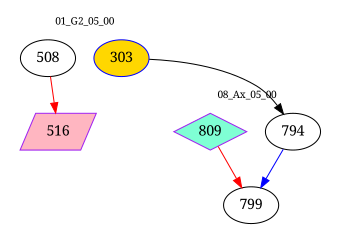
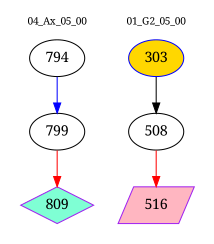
edge "303" -> "794": now "303" -> "508"
cluster "08_Ax_05_00": label "08_Ax_05_00" -> "04_Ax_05_00"
edge "809" -> "799": reversed
